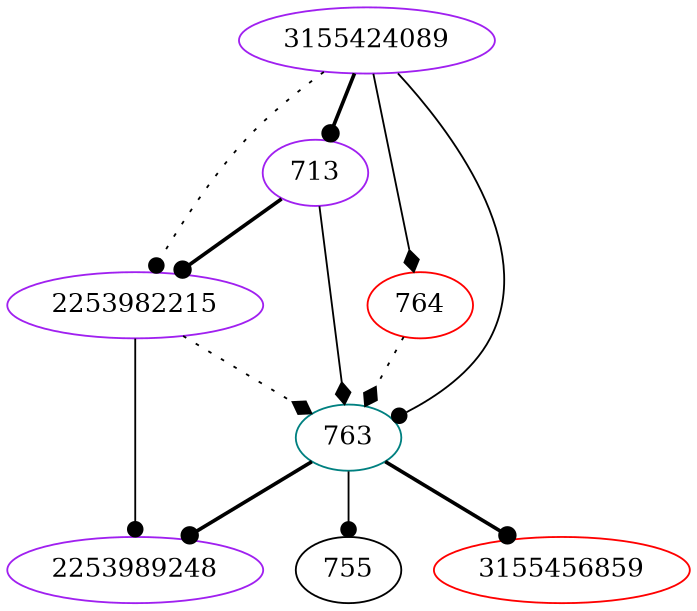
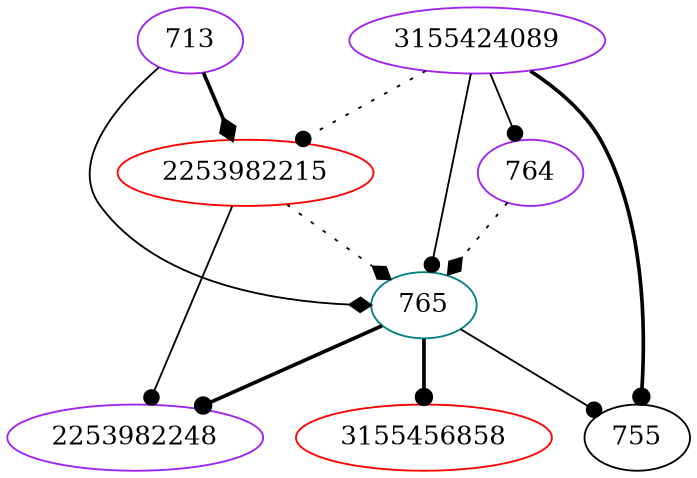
edge "3155424089" -> "713": now "3155424089" -> "755"
edge "3155424089" -> "764": arrowhead diamond -> dot
edge "713" -> "2253982215": arrowhead dot -> diamond
node "2253982215": color purple -> red
node "764": color red -> purple
node "763": label "763" -> "765"
node "2253989248": label "2253989248" -> "2253982248"
node "3155456859": label "3155456859" -> "3155456858"
